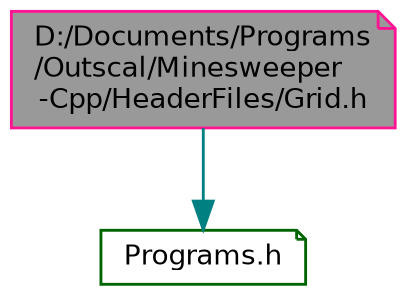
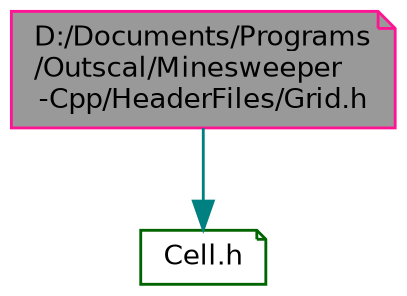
node "Programs.h": label "Programs.h" -> "Cell.h"
